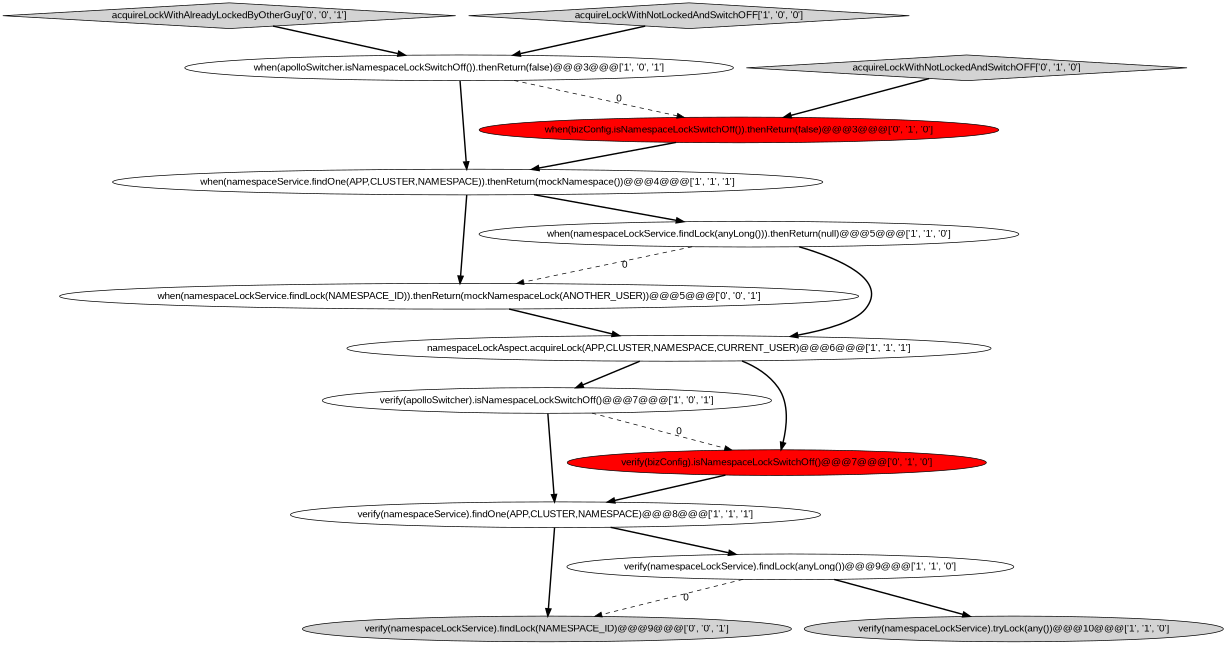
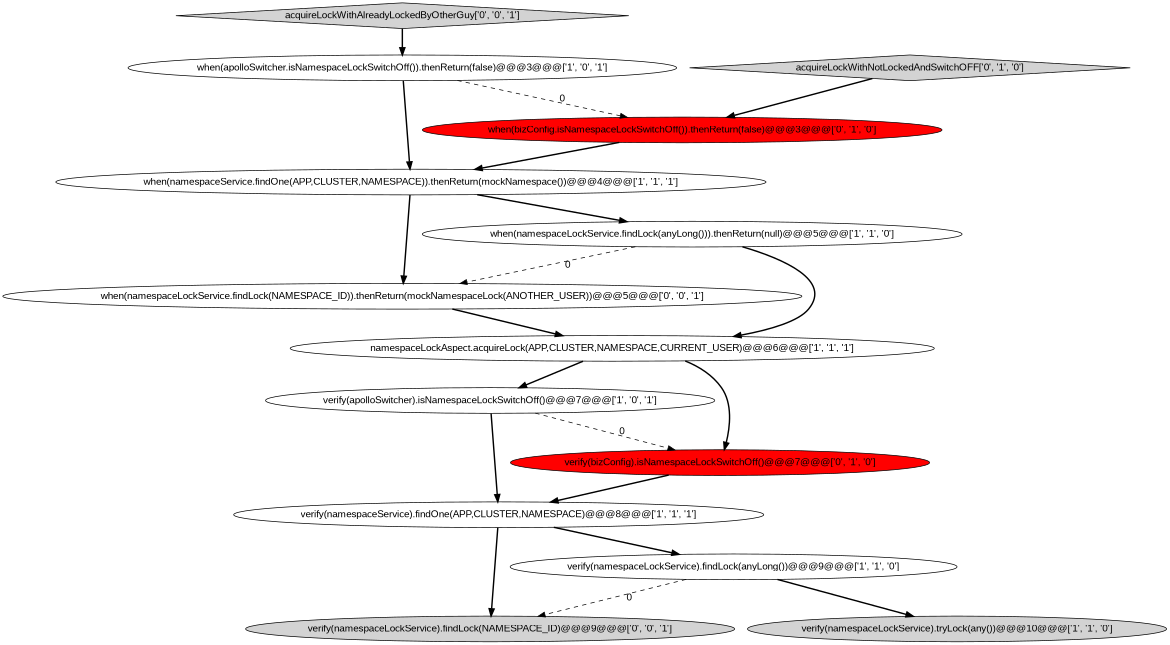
node "acquireLockWithNotLockedAndSwitchOFF['1', '0', '0']": removed
